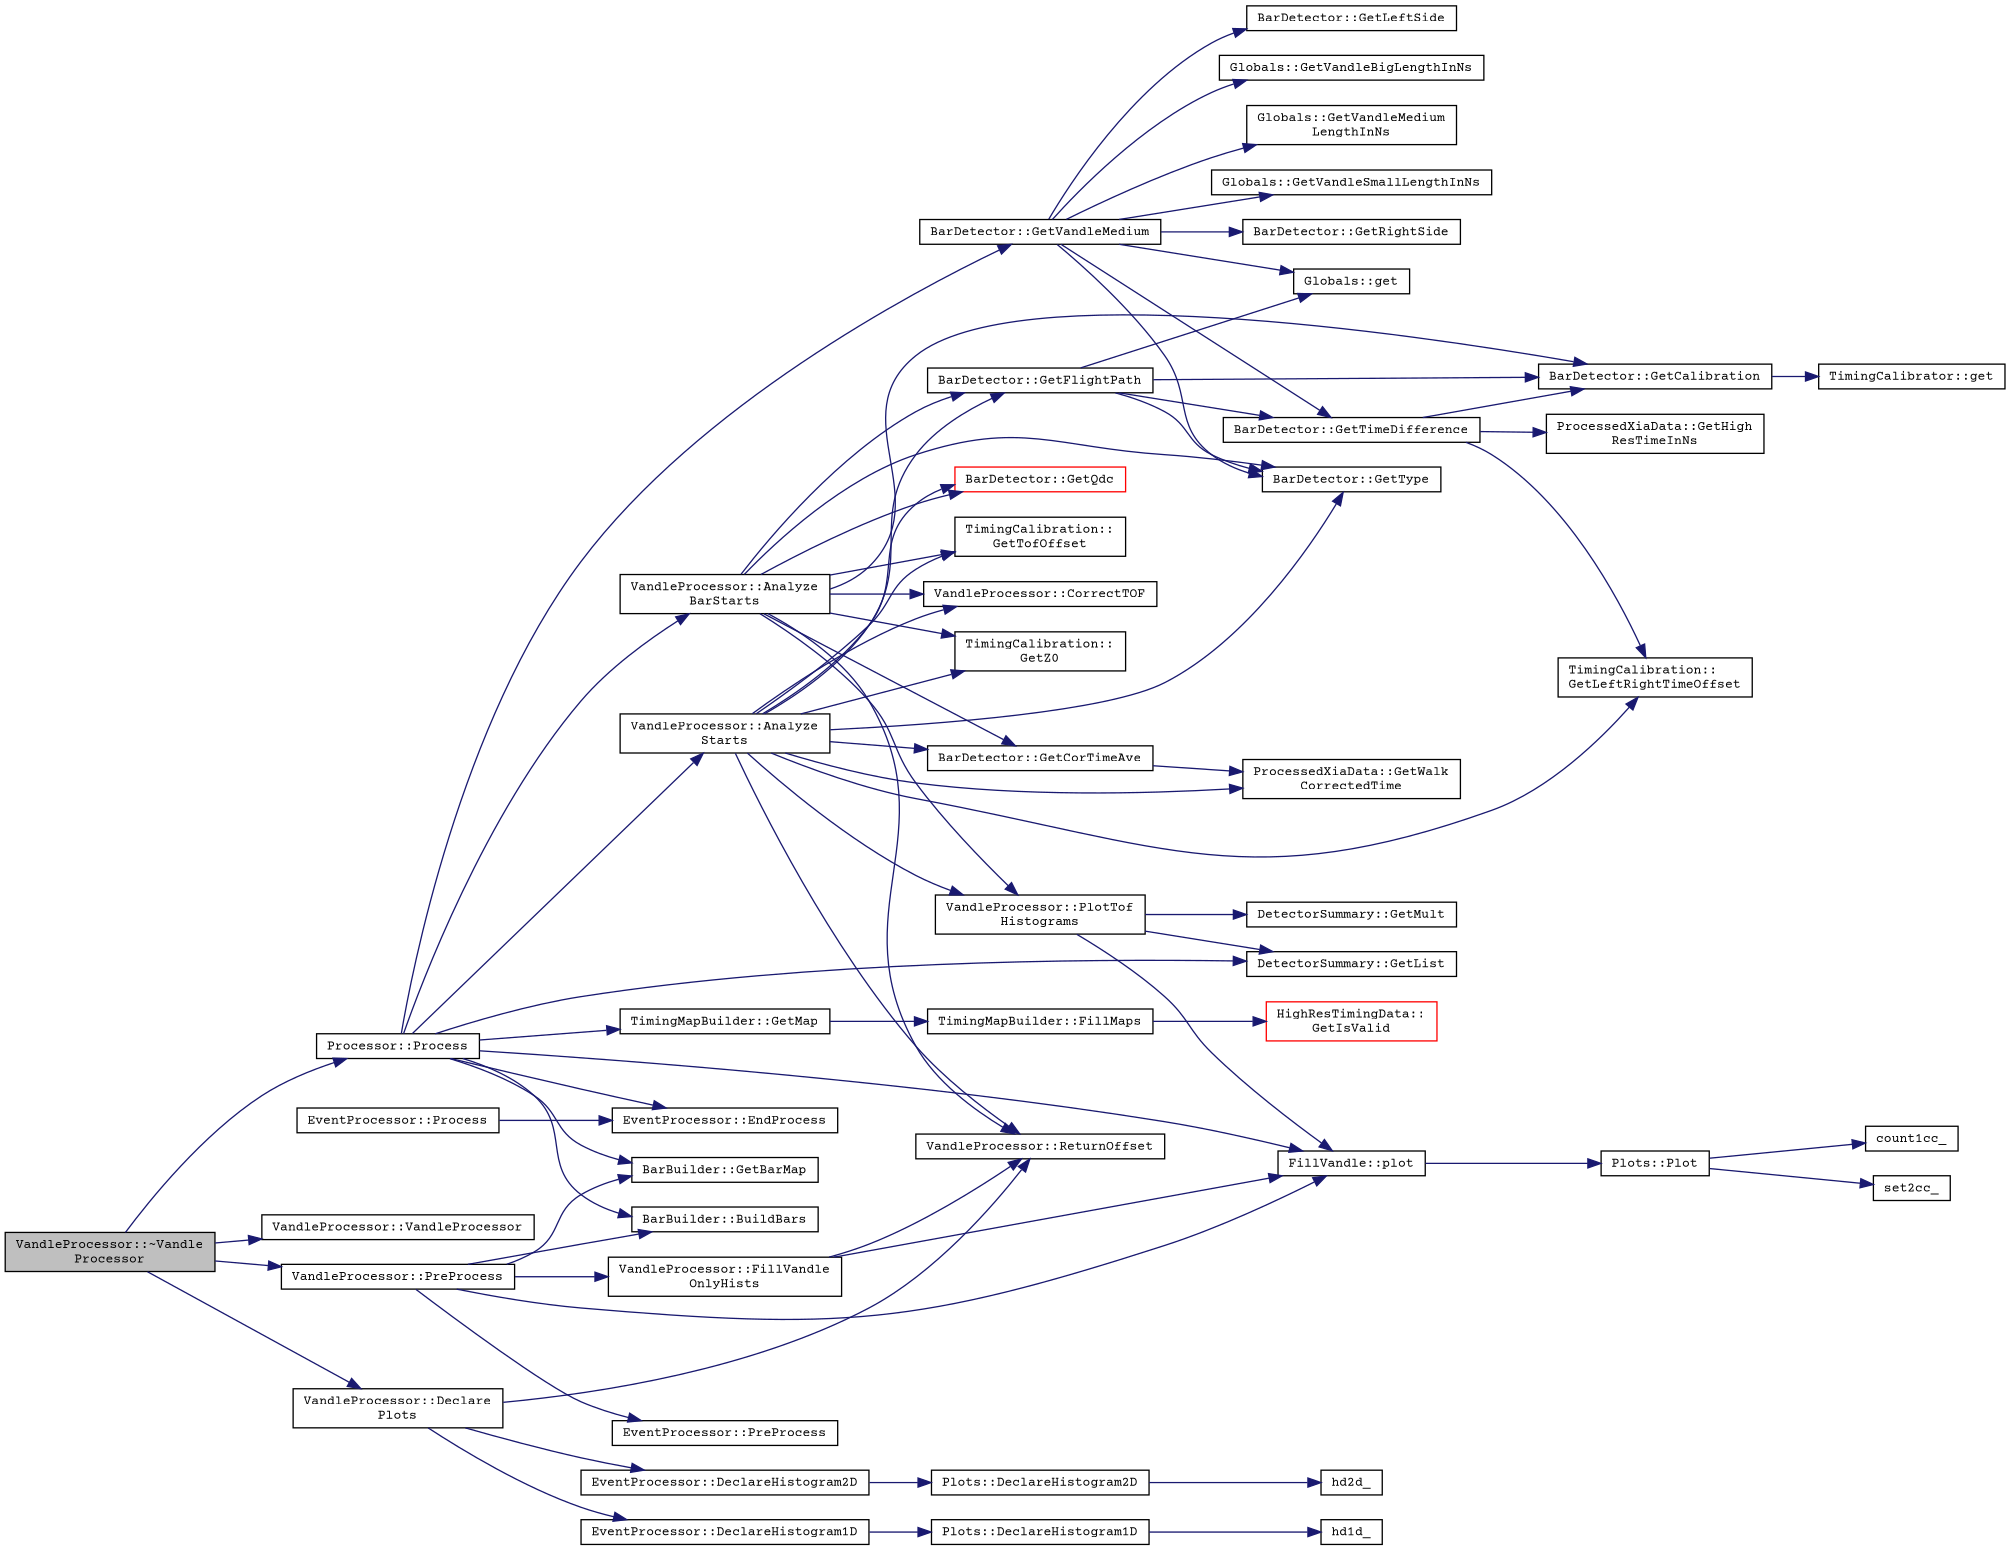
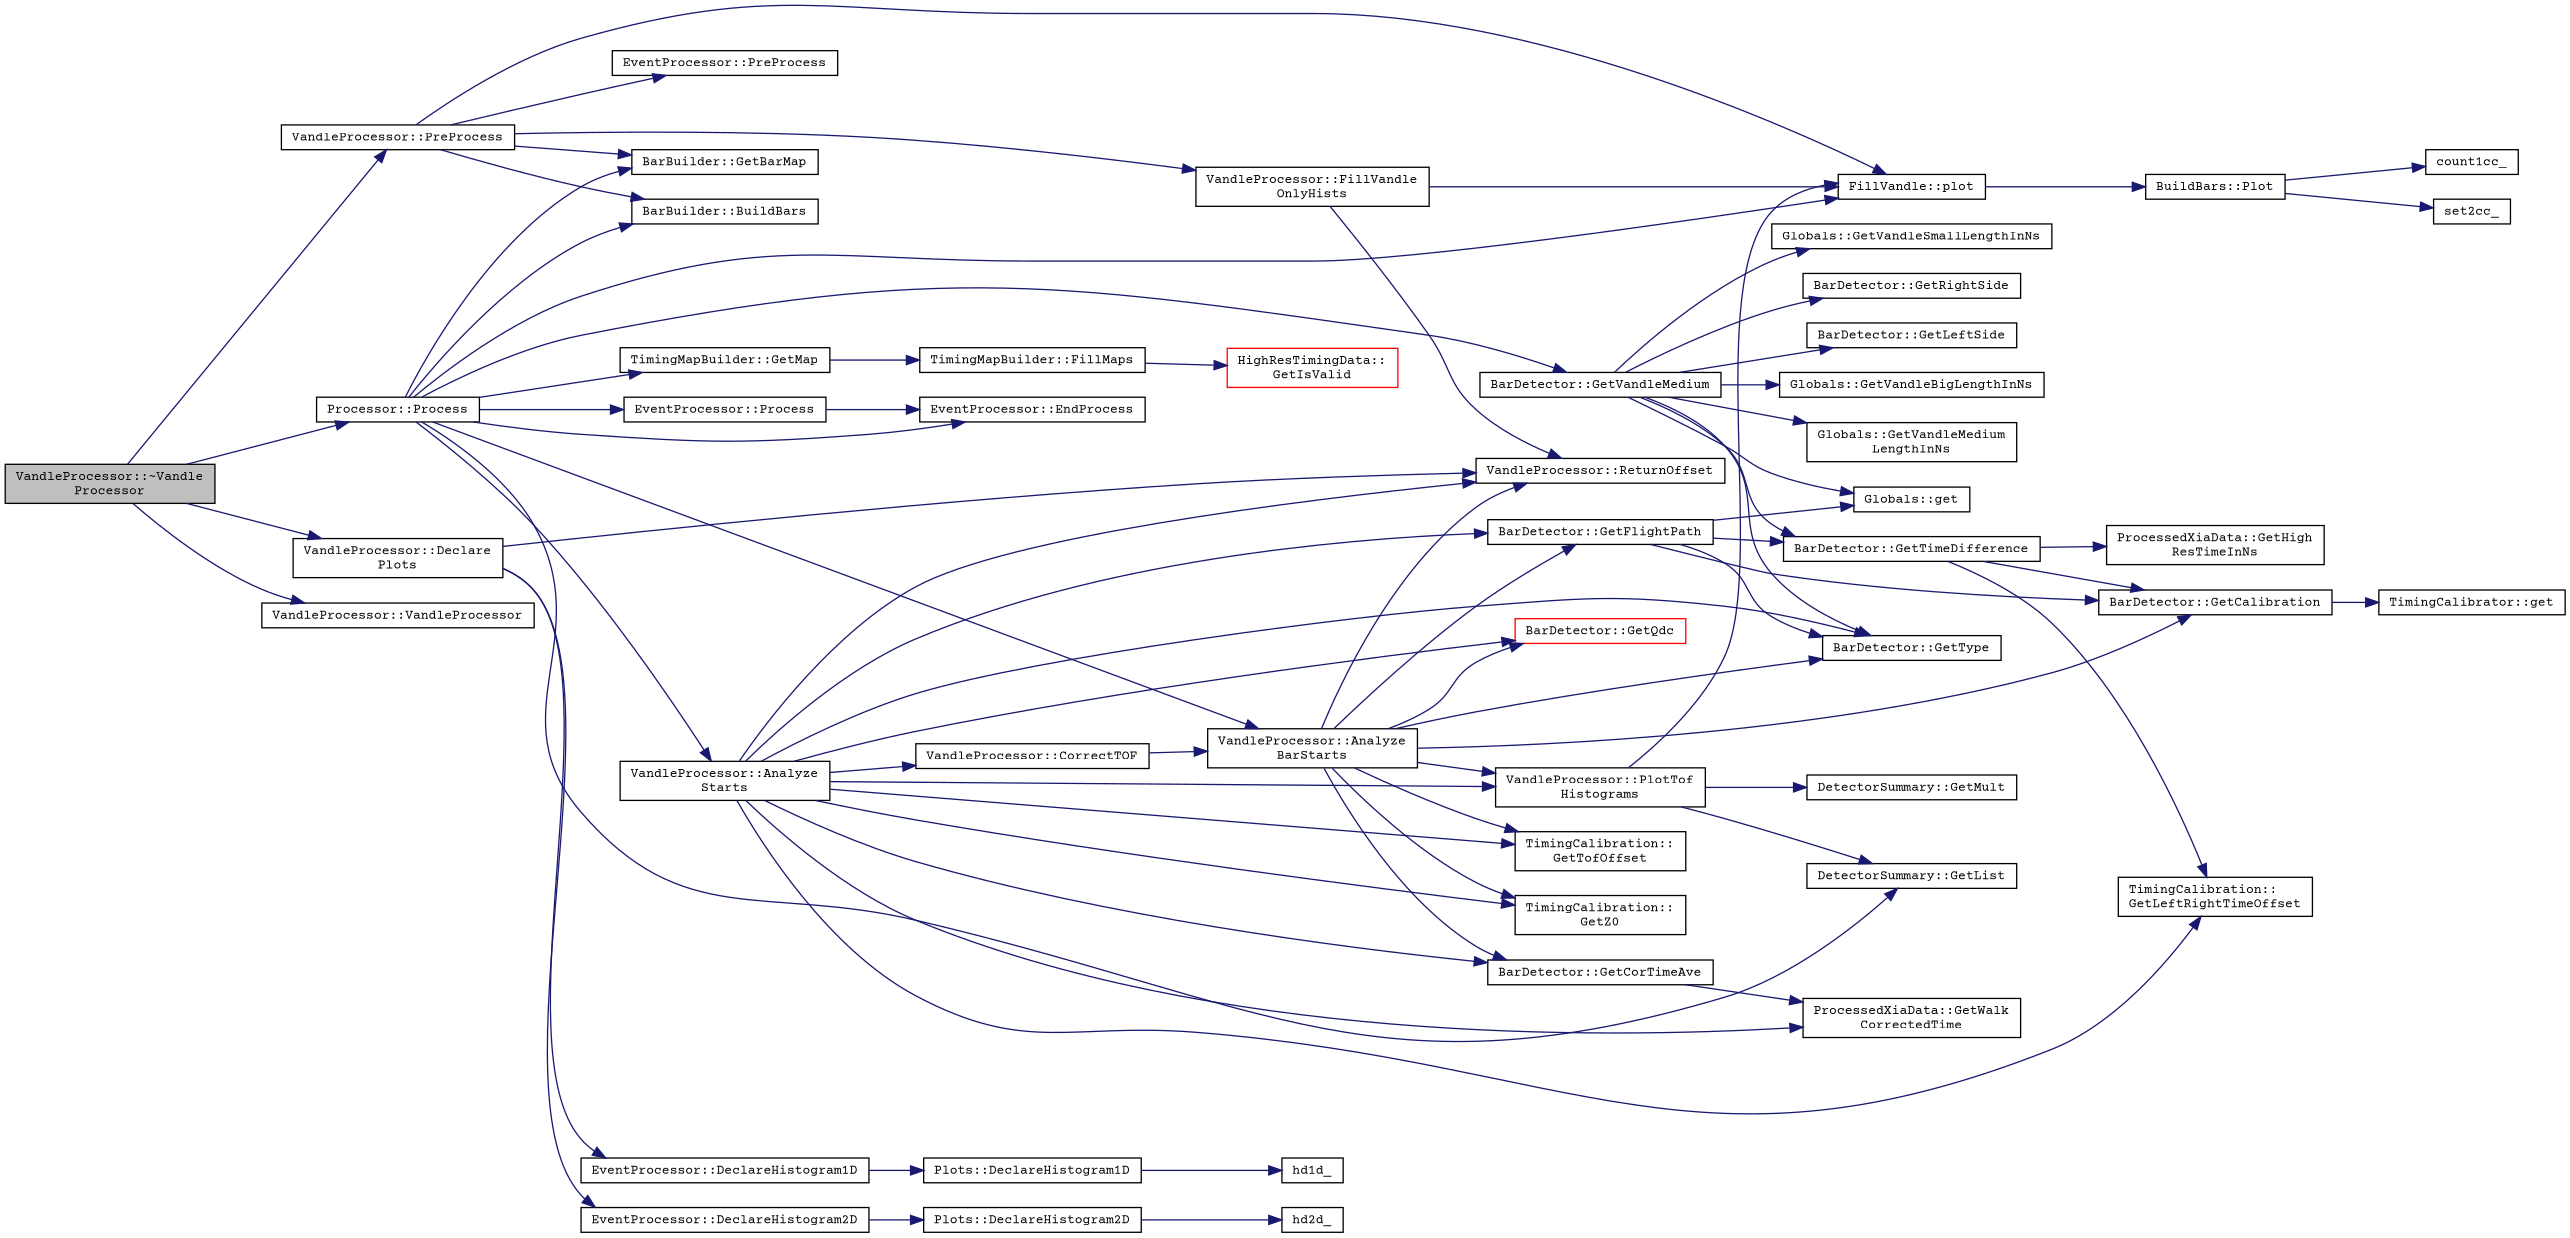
edge "Processor::Process" -> "EventProcessor::Process": added
edge "VandleProcessor::Analyze BarStarts" -> "VandleProcessor::CorrectTOF": reversed
node "Plots::Plot": label "Plots::Plot" -> "BuildBars::Plot"
